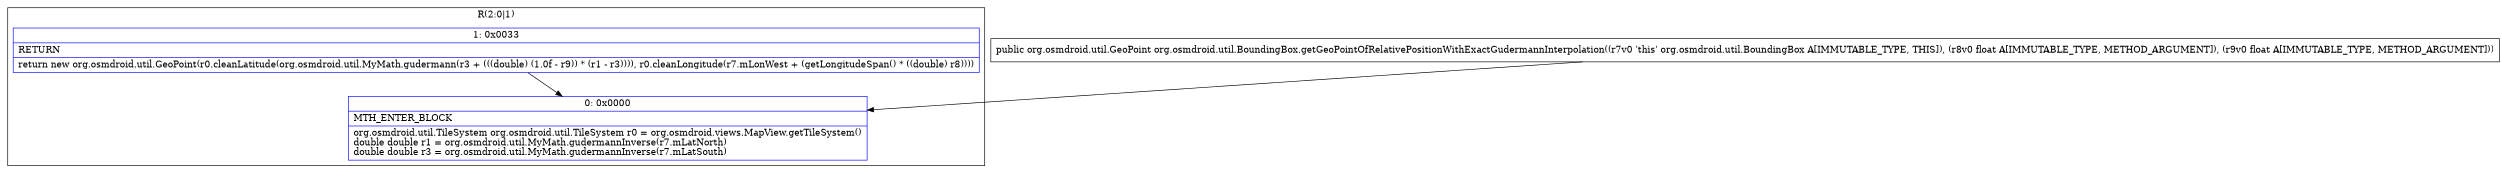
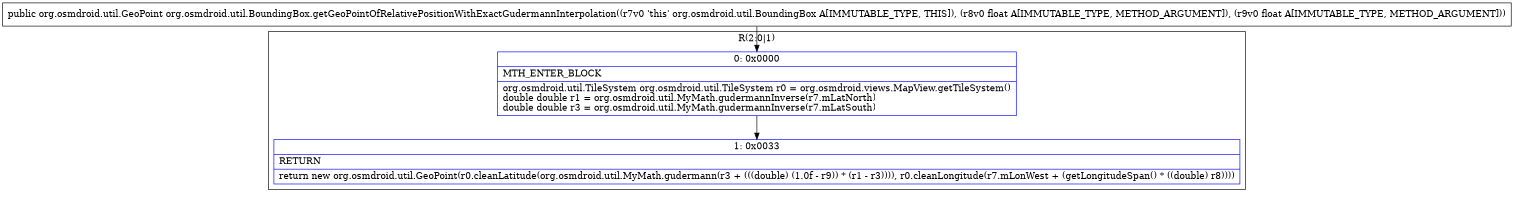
edge "1: 0x0033" -> "0: 0x0000": reversed
